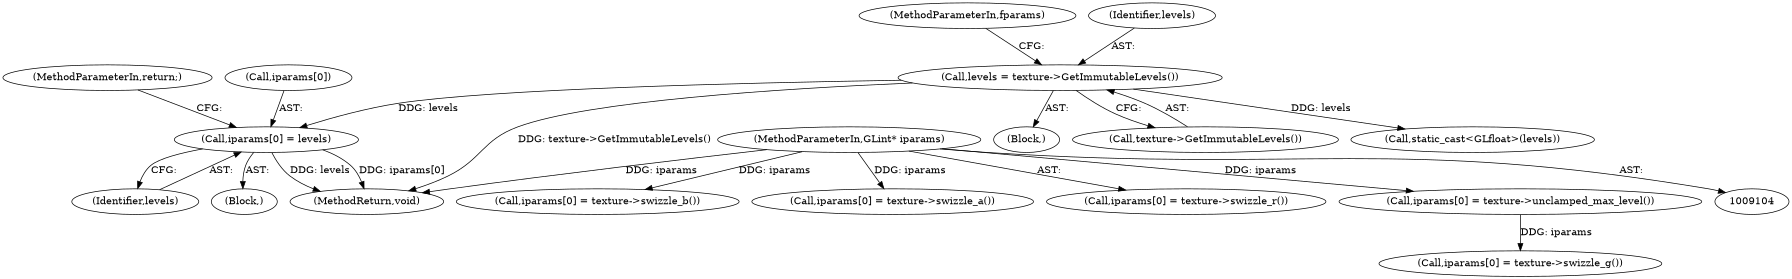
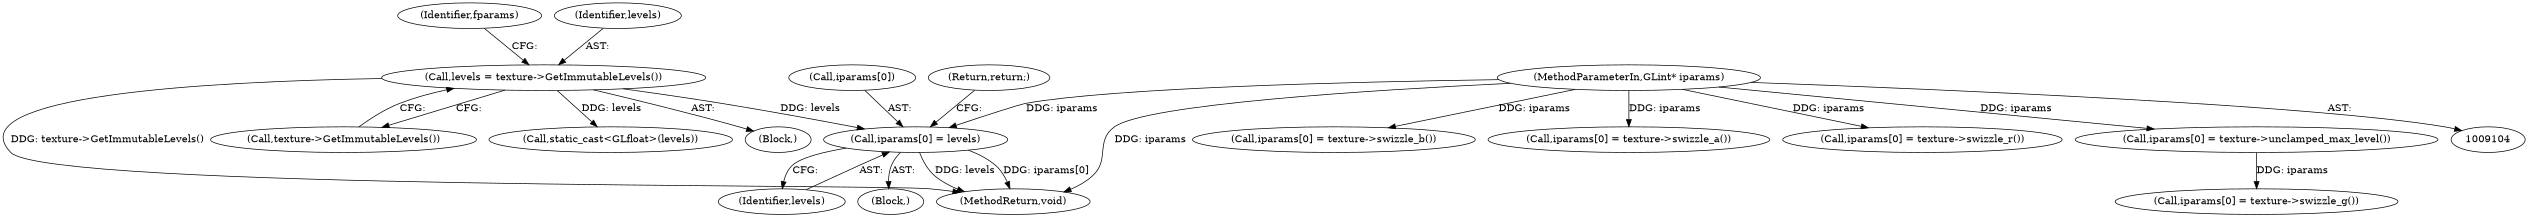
node "(MethodParameterIn,fparams)": label "(MethodParameterIn,fparams)" -> "(Identifier,fparams)"
node "(MethodParameterIn,return;)": label "(MethodParameterIn,return;)" -> "(Return,return;)"
edge "(MethodParameterIn,GLint* iparams)" -> "(Call,iparams[0] = levels)": added, label "DDG: iparams"
edge "(Call,texture->GetImmutableLevels())" -> "(Call,levels = texture->GetImmutableLevels())": label "AST: " -> "CFG: "
edge "(MethodParameterIn,GLint* iparams)" -> "(Call,iparams[0] = texture->swizzle_r())": label "AST: " -> "DDG: iparams"
